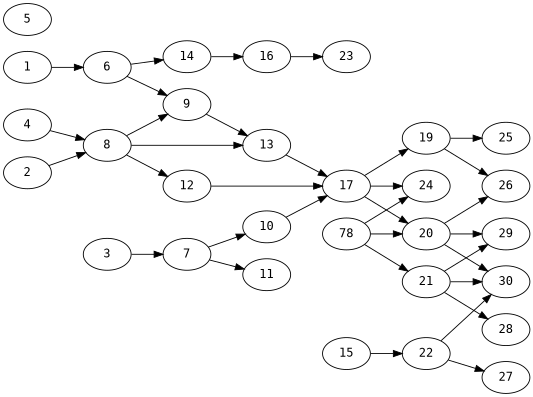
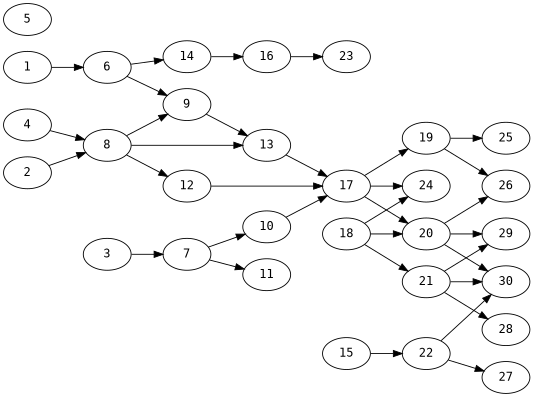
node "78": label "78" -> "18"
